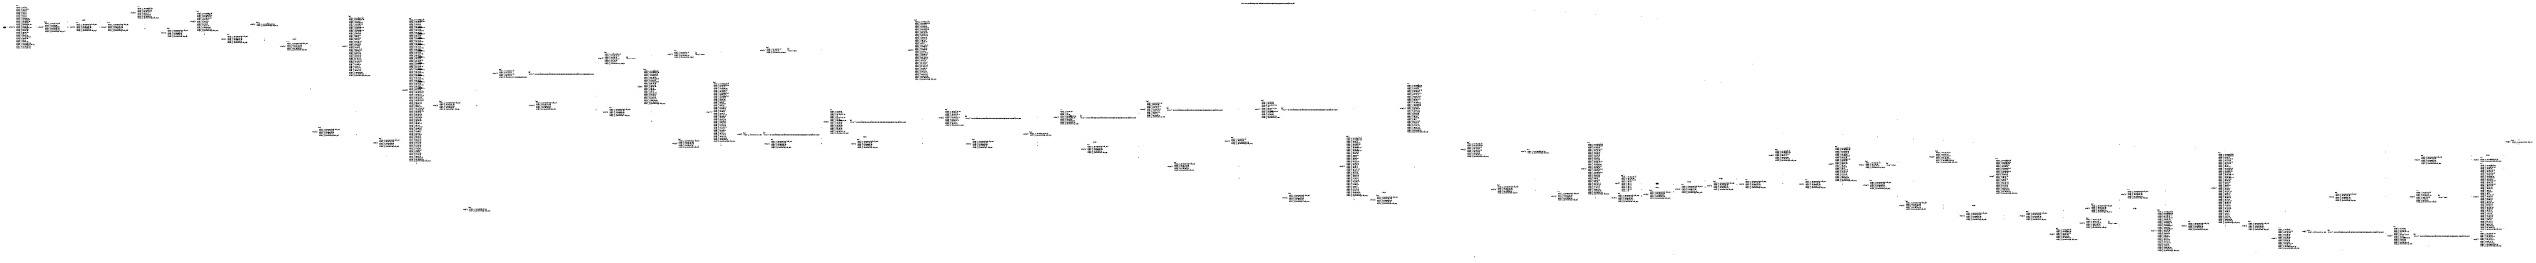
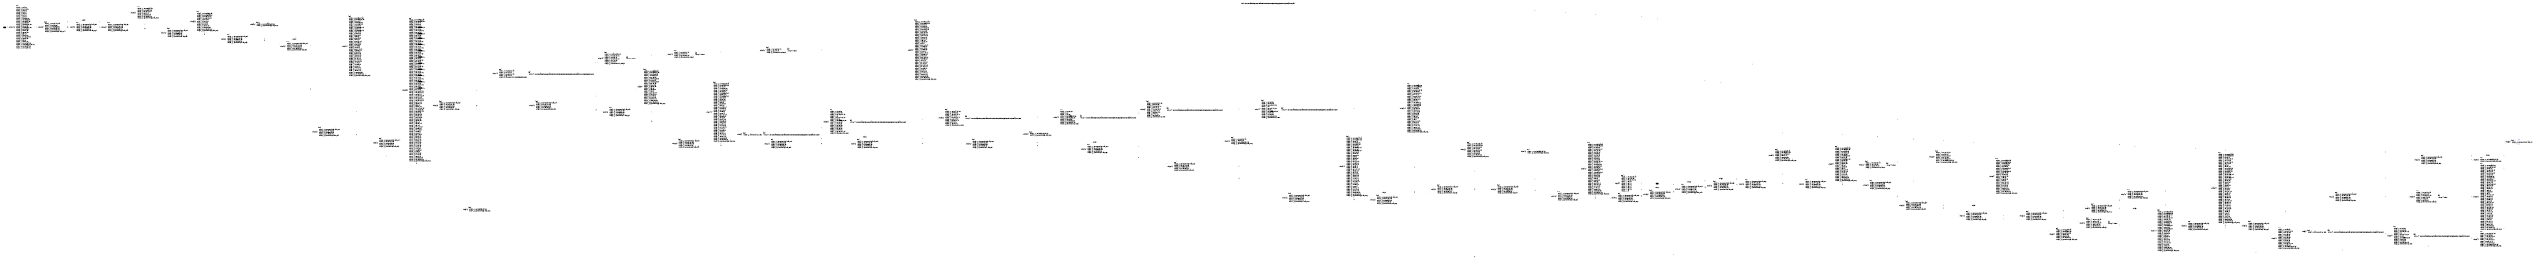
node "0x40243c [28]": added
